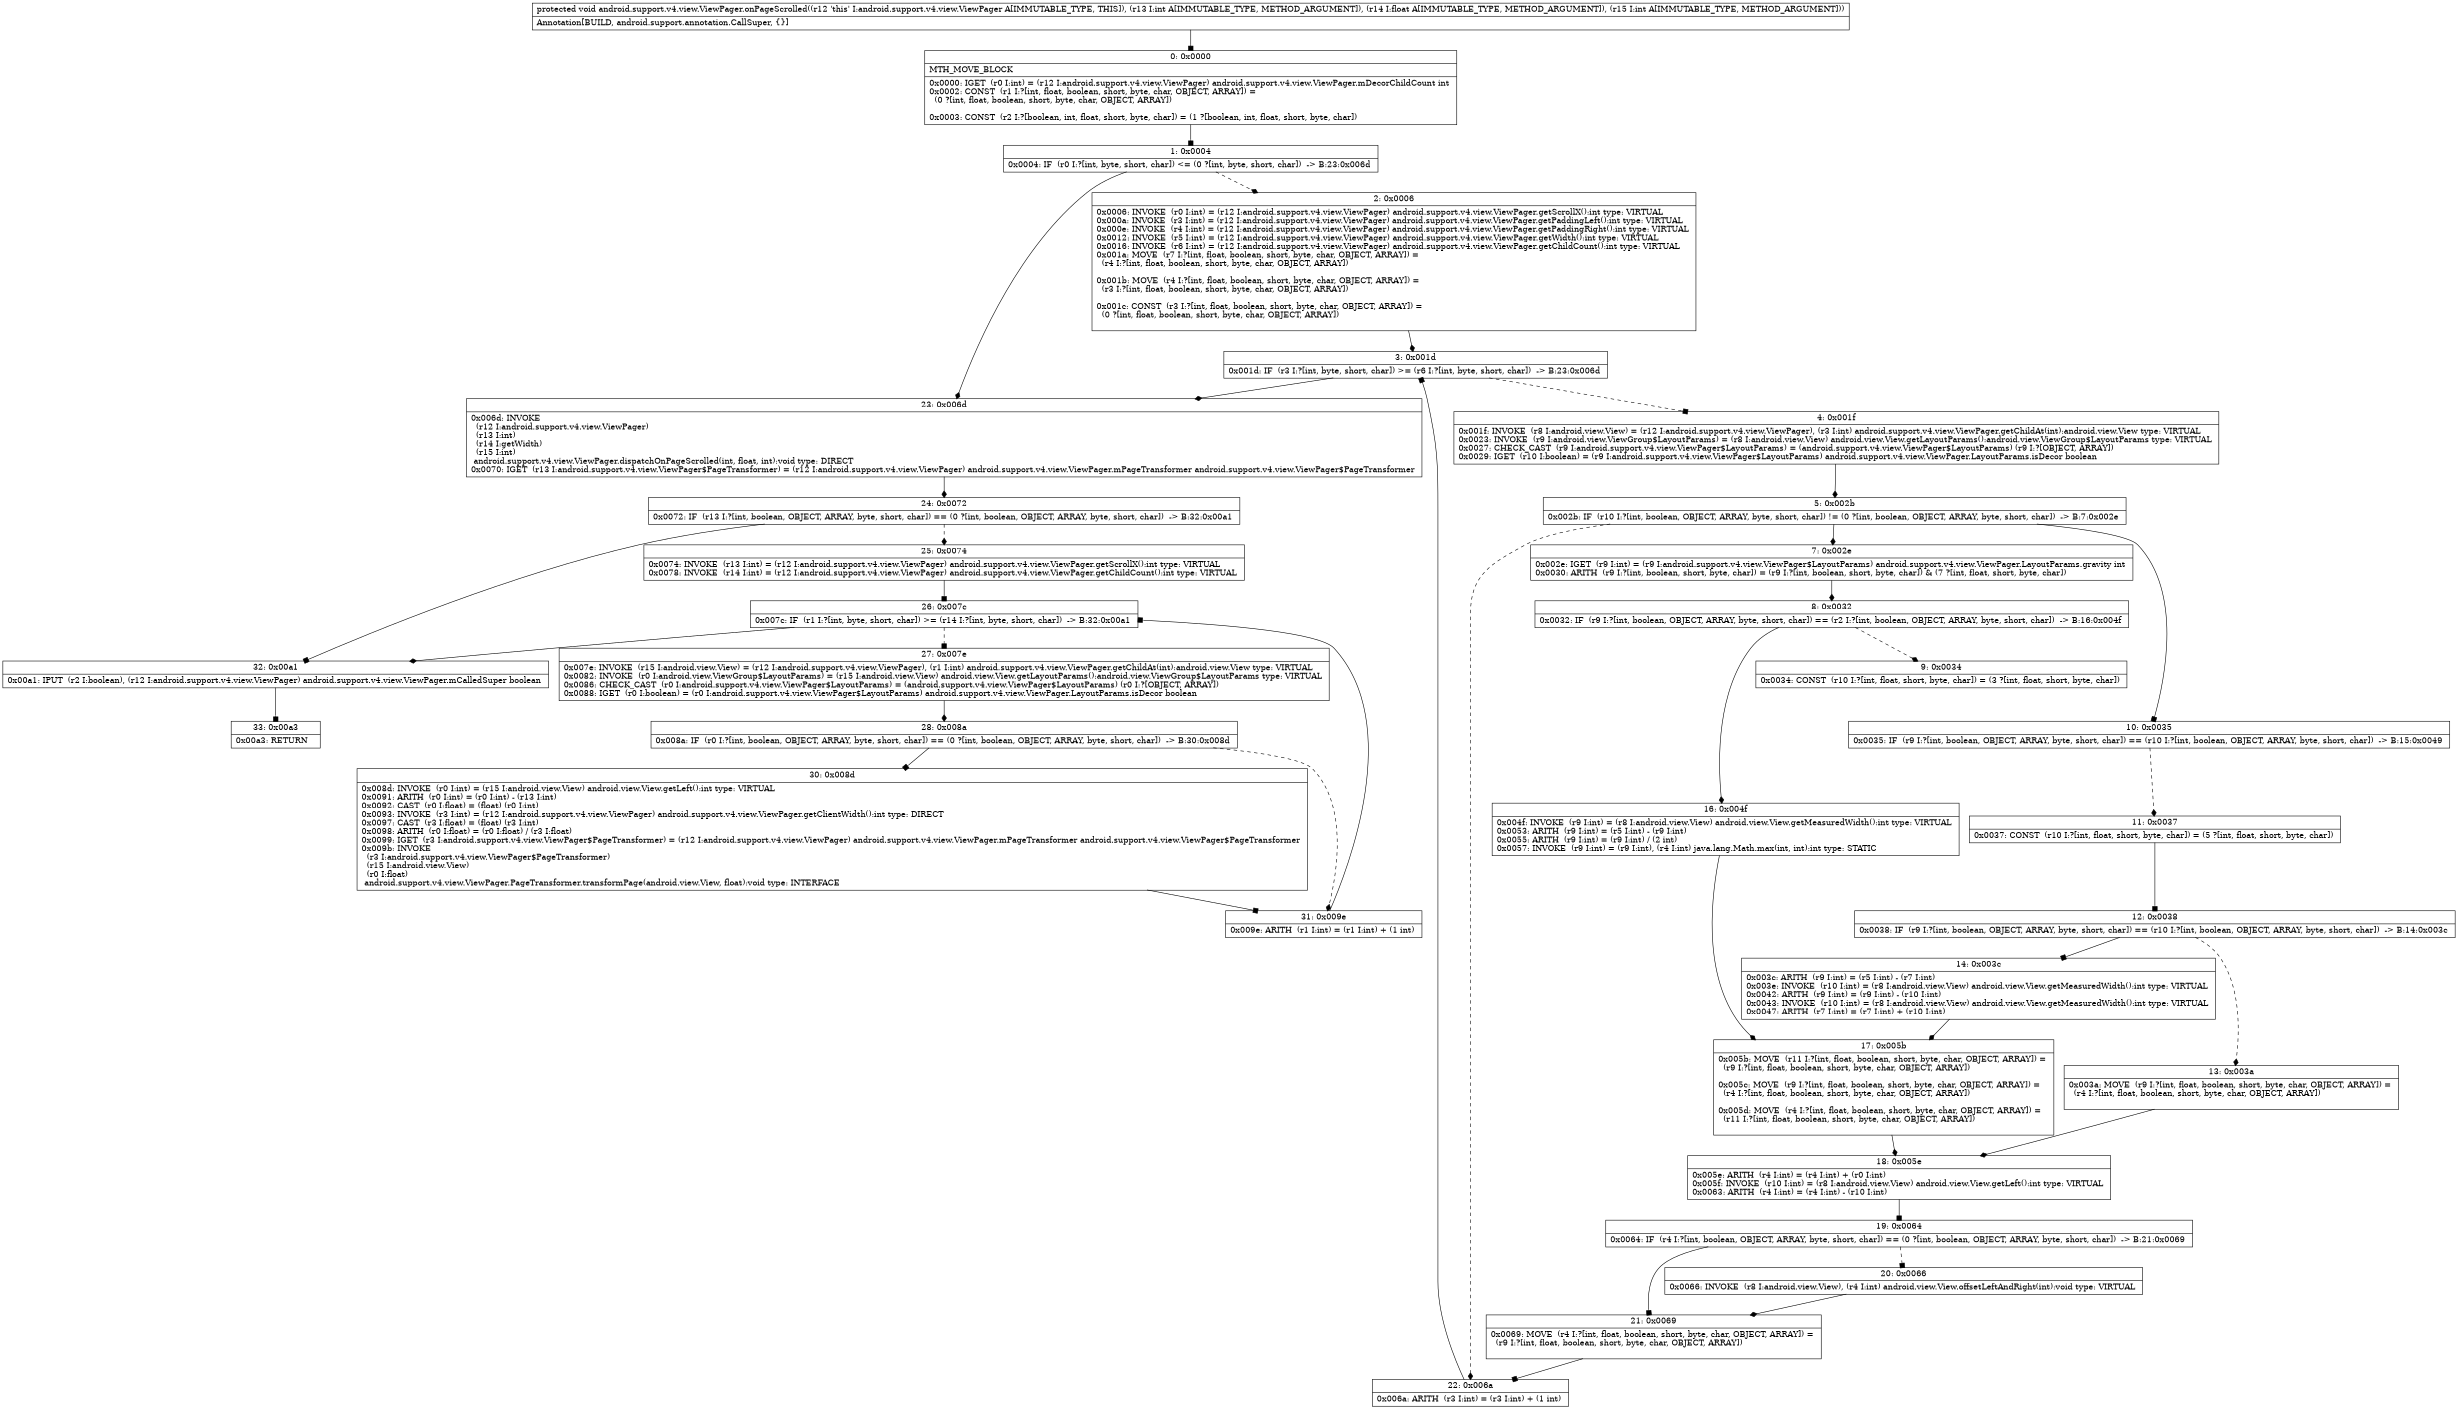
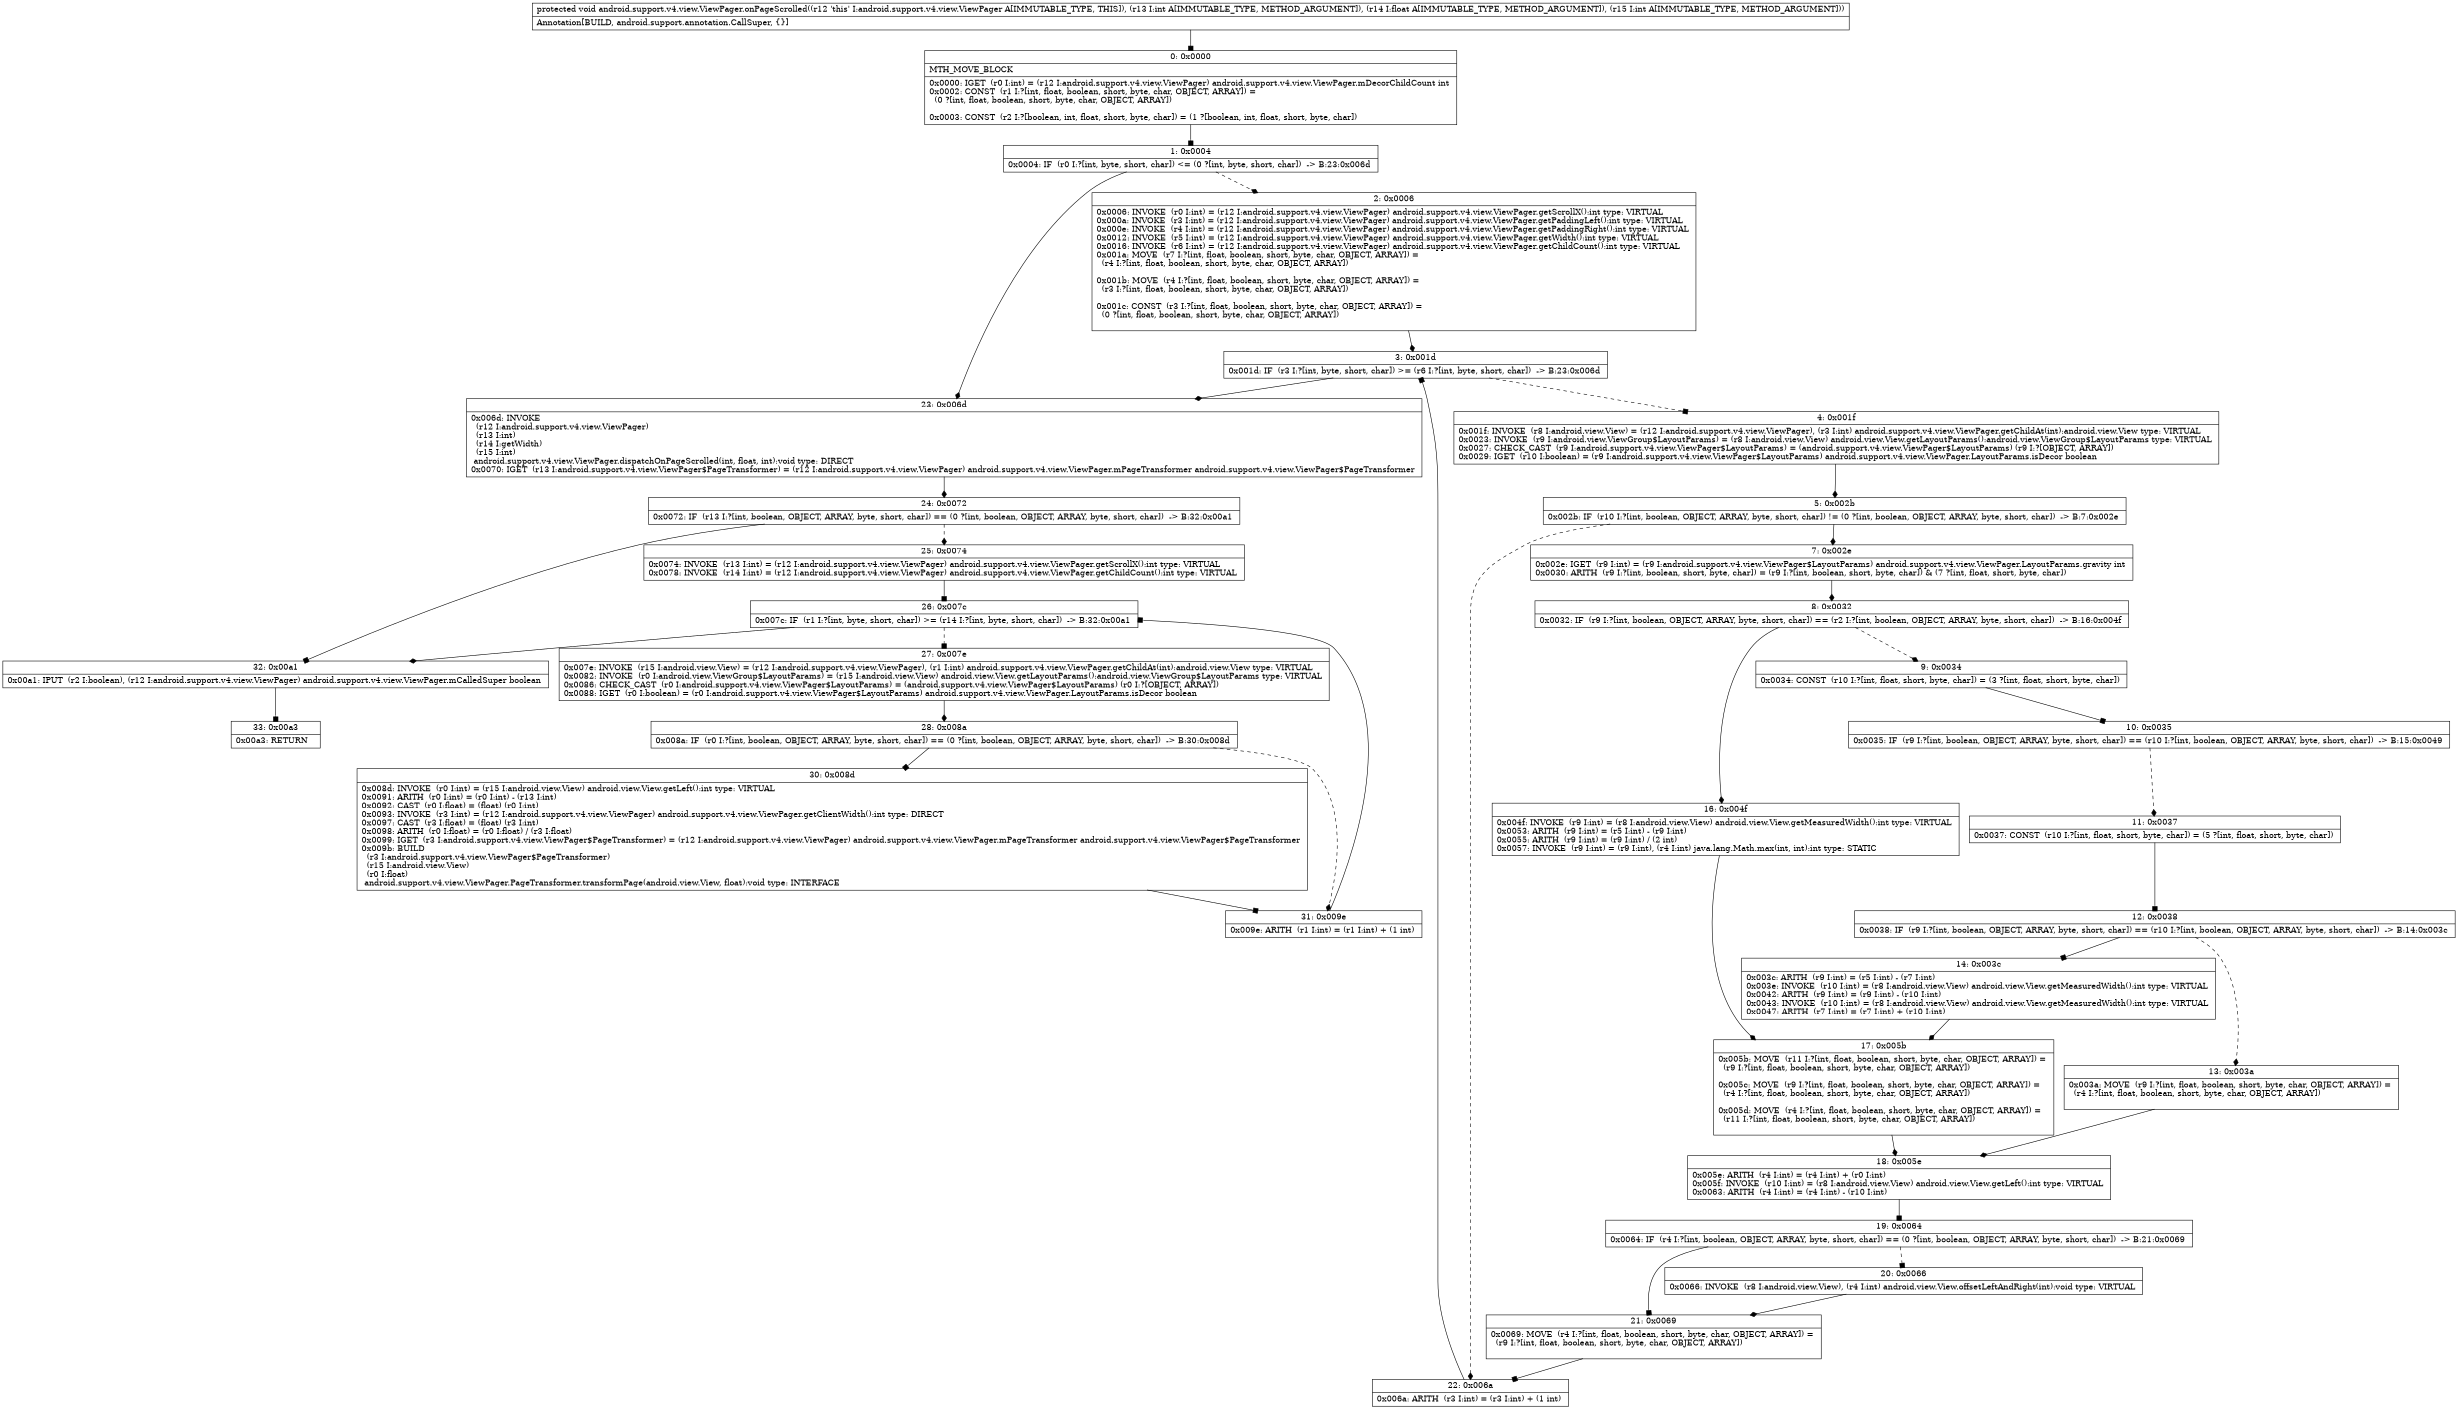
edge "5: 0x002b" -> "10: 0x0035": now "9: 0x0034" -> "10: 0x0035"
node "30: 0x008d": text "0x009b: INVOKE" -> "0x009b: BUILD"
